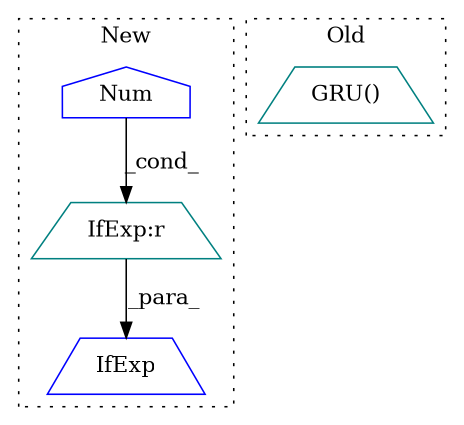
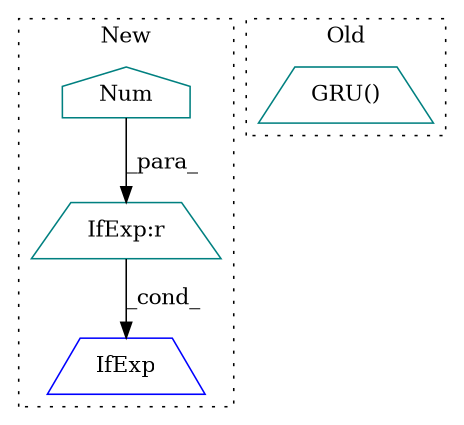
node "Num": color blue -> teal
edge "Num" -> "IfExp:r": label "_cond_" -> "_para_"
edge "IfExp:r" -> "IfExp": label "_para_" -> "_cond_"
